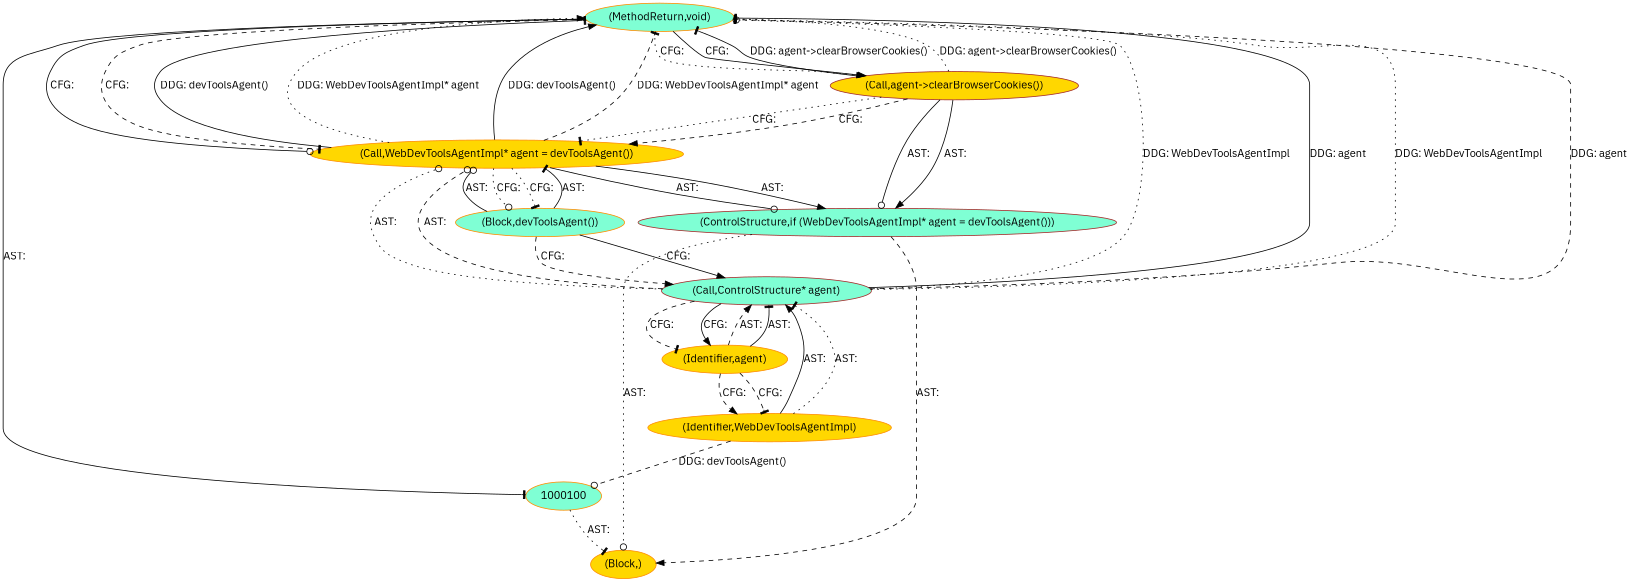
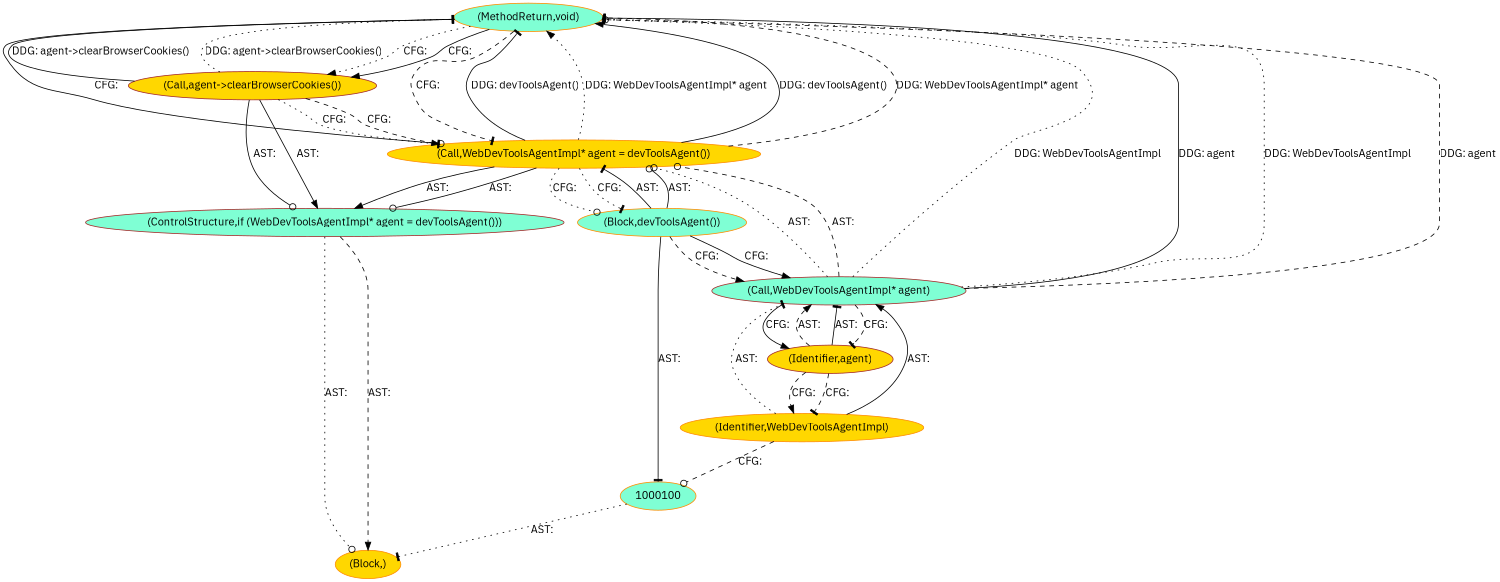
edge "(MethodReturn,void)" -> "1000100": now "(Block,devToolsAgent())" -> "1000100"
node "(Call,ControlStructure* agent)": label "(Call,ControlStructure* agent)" -> "(Call,WebDevToolsAgentImpl* agent)"
node "(Identifier,agent)": color darkorange -> brown
edge "(Identifier,WebDevToolsAgentImpl)" -> "1000100": label "DDG: devToolsAgent()" -> "CFG: "
